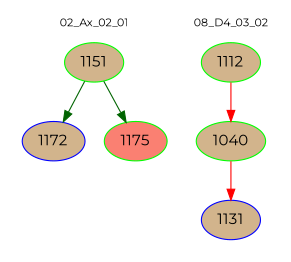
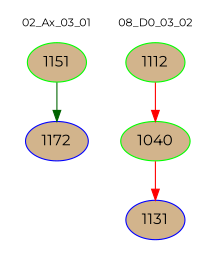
cluster "02_Ax_02_01": label "02_Ax_02_01" -> "02_Ax_03_01"
cluster "08_D4_03_02": label "08_D4_03_02" -> "08_D0_03_02"
node "1175": removed
